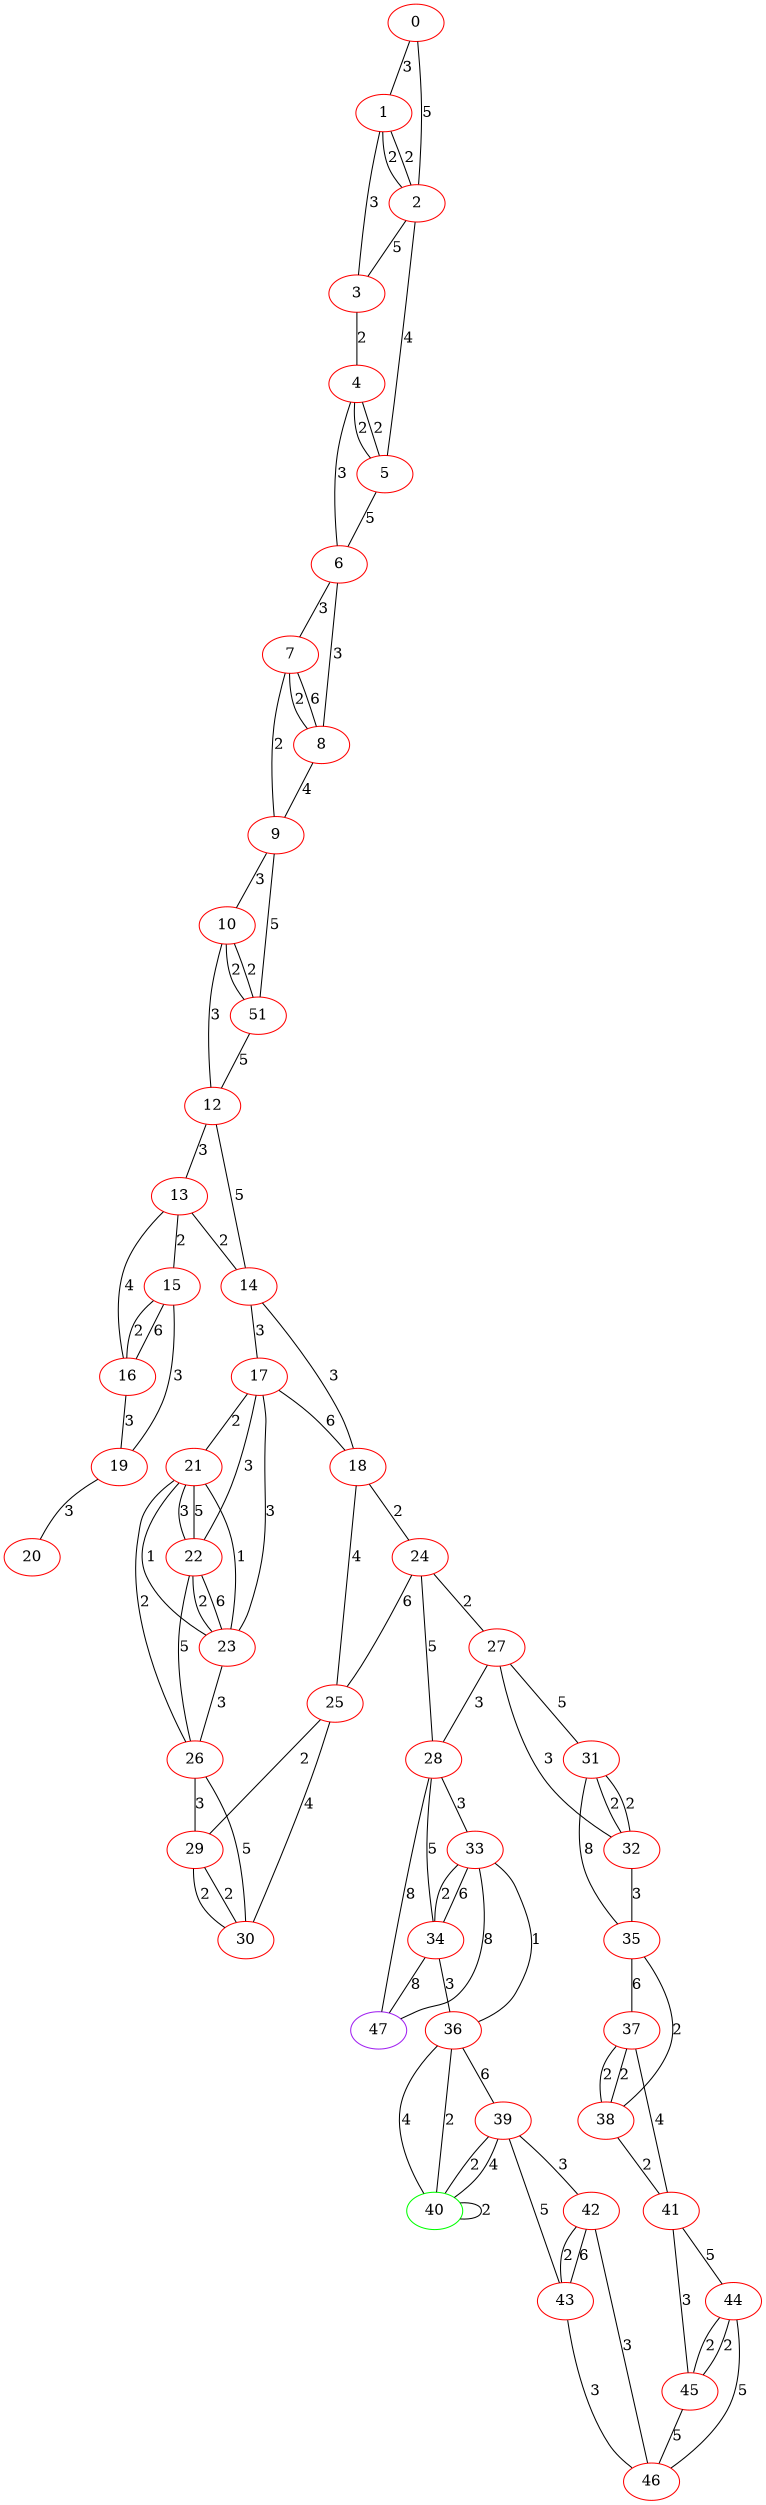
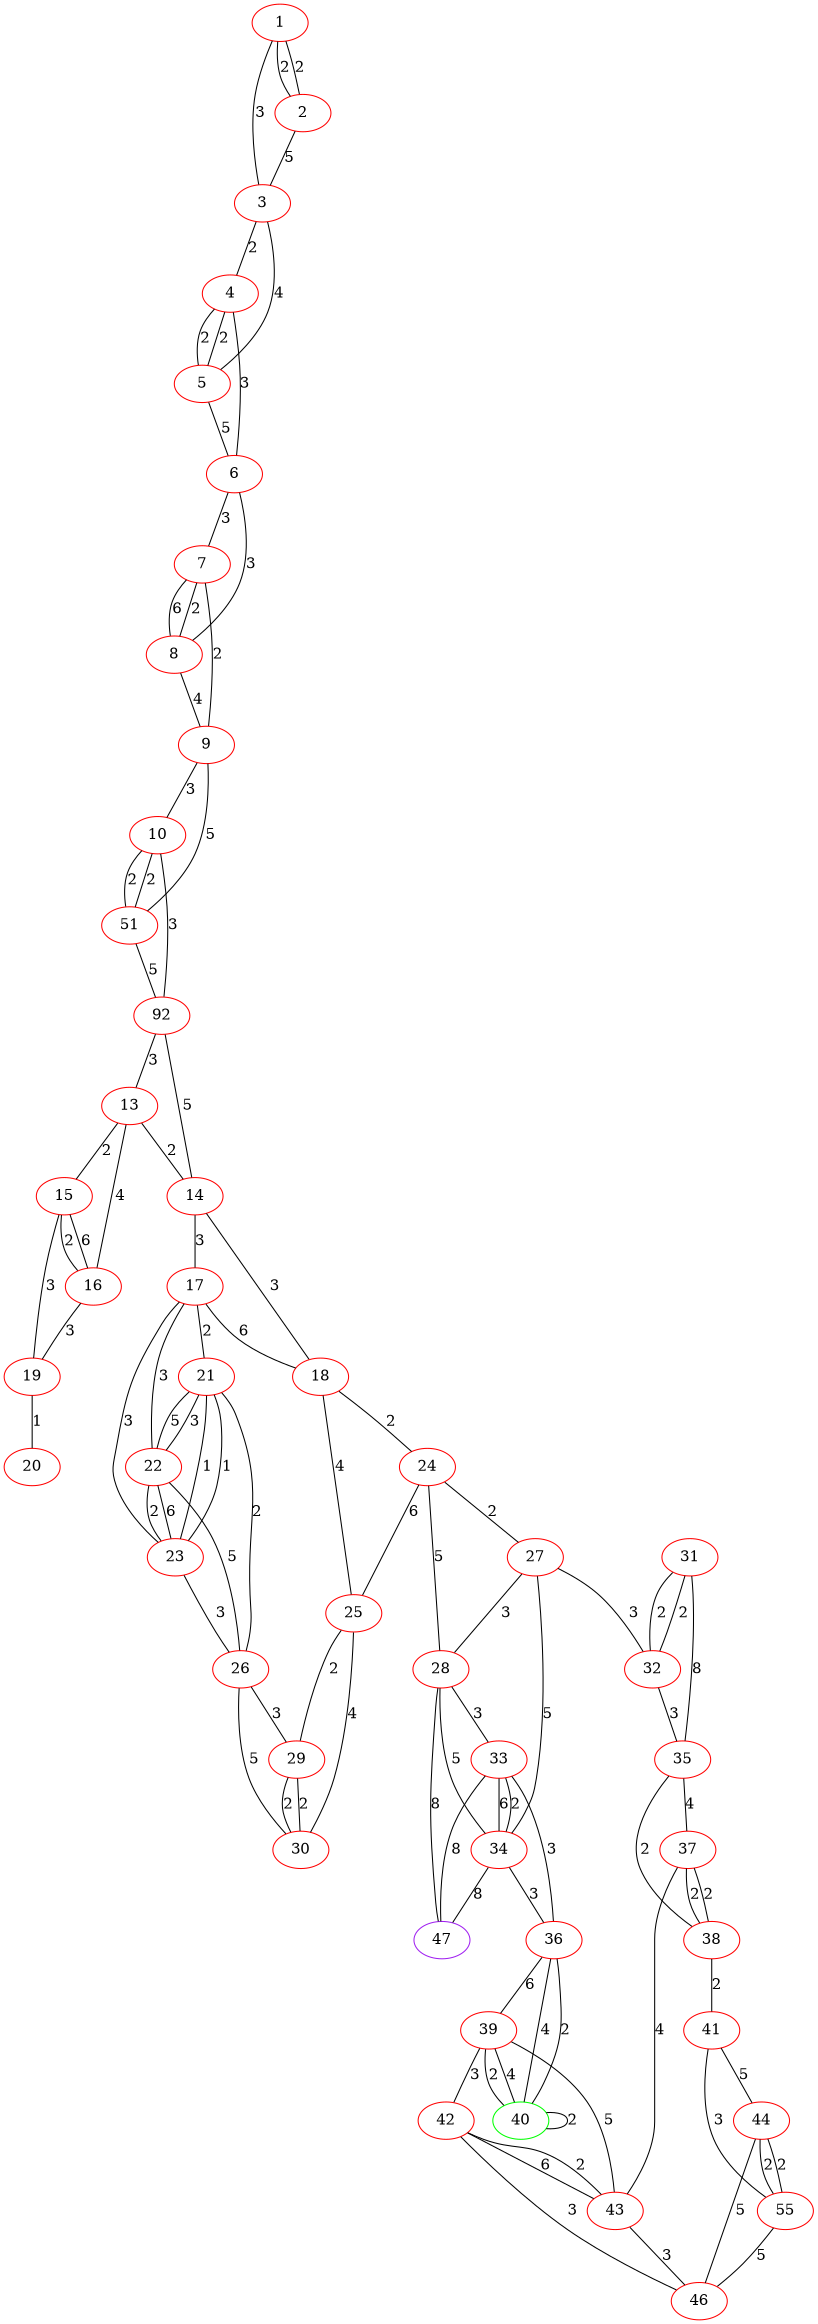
node "0": removed
edge "2" -- "5": now "3" -- "5"
node "12": label "12" -> "92"
edge "19" -- "20": label "3" -> "1"
edge "27" -- "31": now "27" -- "34"
edge "33" -- "36": label "1" -> "3"
edge "35" -- "37": label "6" -> "4"
edge "37" -- "41": now "37" -- "43"
node "45": label "45" -> "55"
